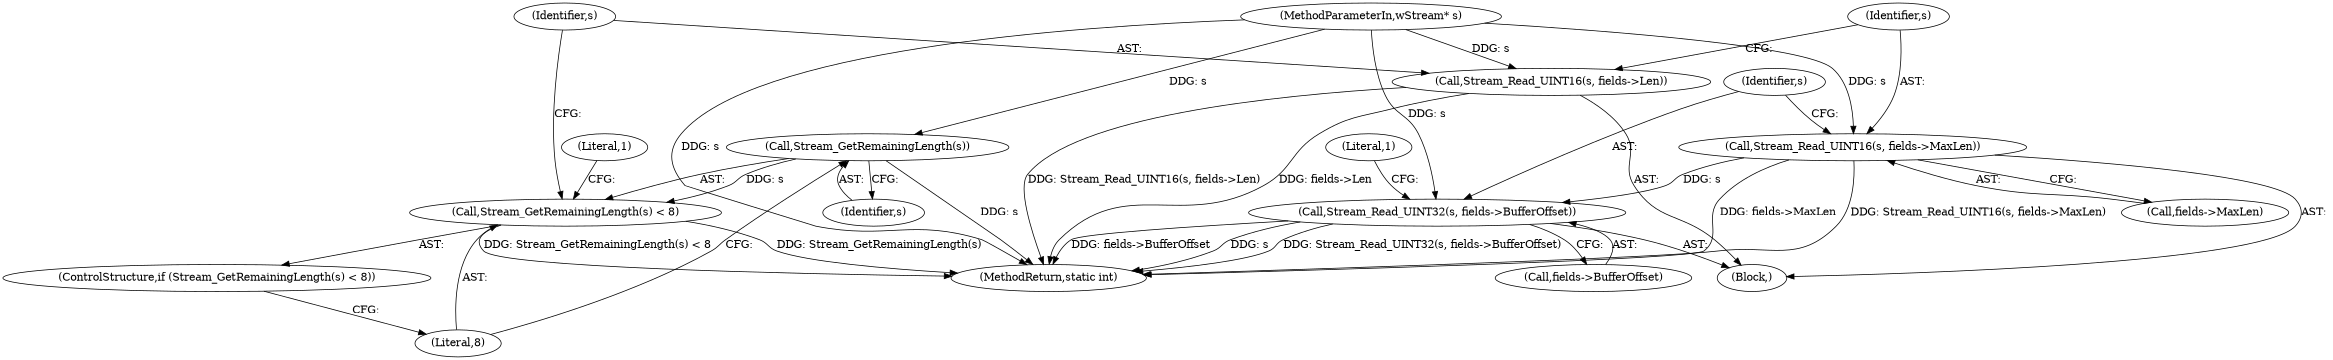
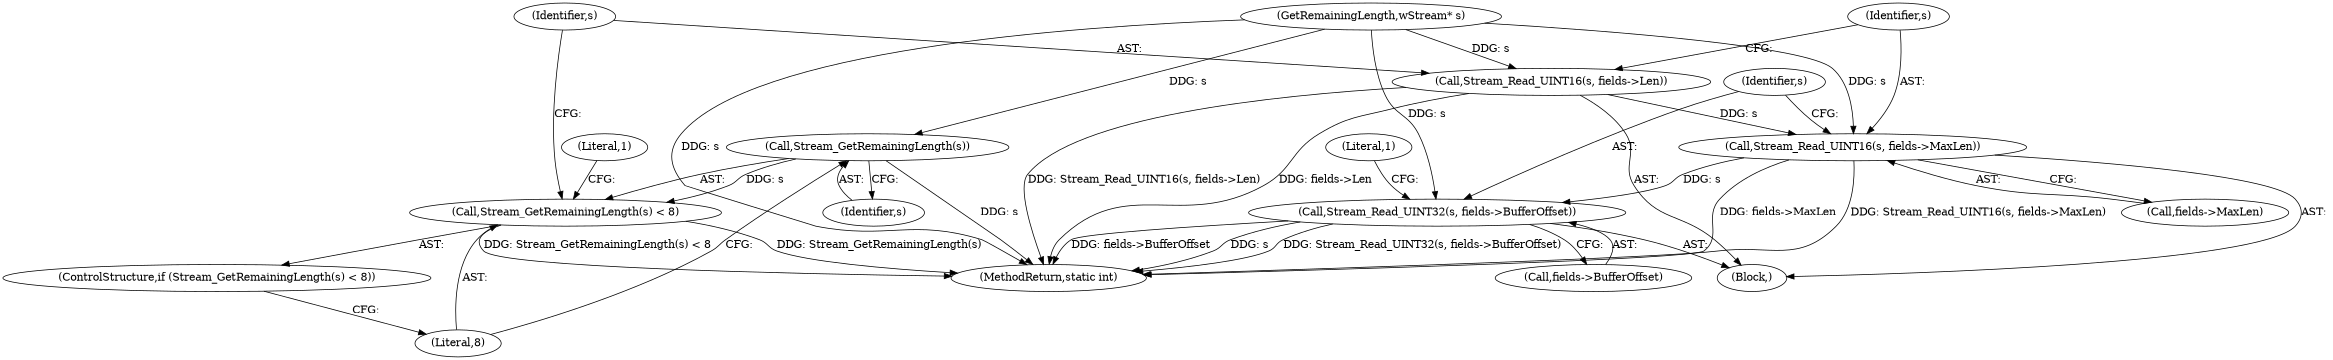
node "(MethodParameterIn,wStream* s)": label "(MethodParameterIn,wStream* s)" -> "(GetRemainingLength,wStream* s)"
edge "(Call,Stream_Read_UINT16(s, fields->Len))" -> "(Call,Stream_Read_UINT16(s, fields->MaxLen))": added, label "DDG: s"
